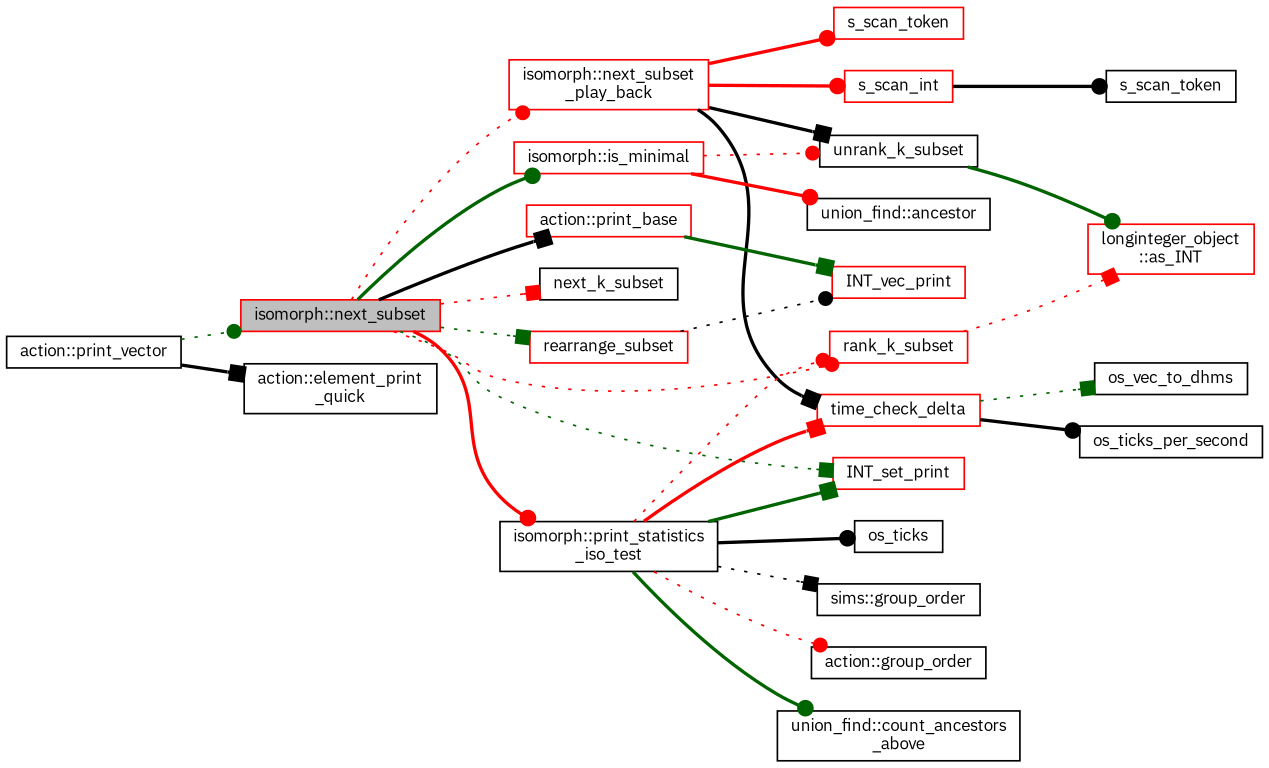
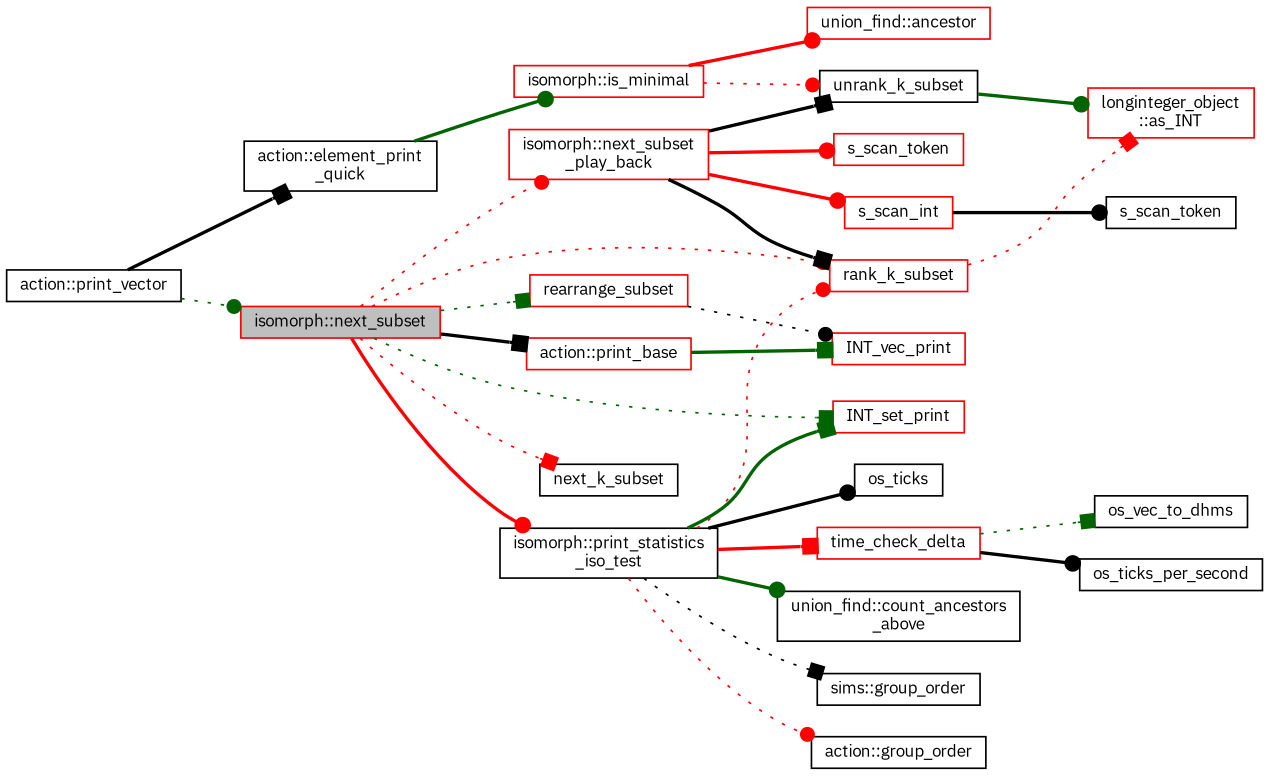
node "union_find::ancestor": color black -> red
edge "isomorph::next_subset" -> "isomorph::is_minimal": now "action::element_print _quick" -> "isomorph::is_minimal"
edge "isomorph::next_subset _play_back" -> "time_check_delta": now "isomorph::next_subset _play_back" -> "rank_k_subset"
